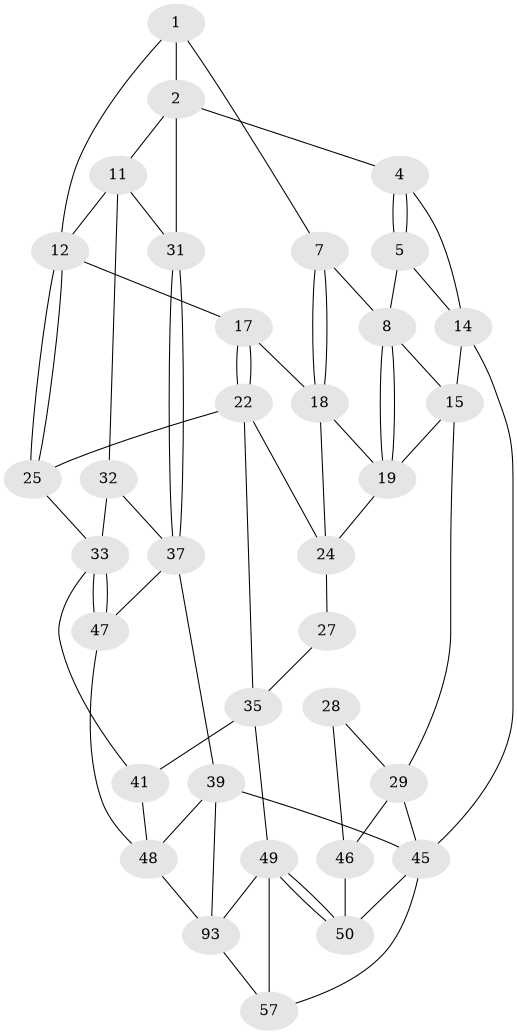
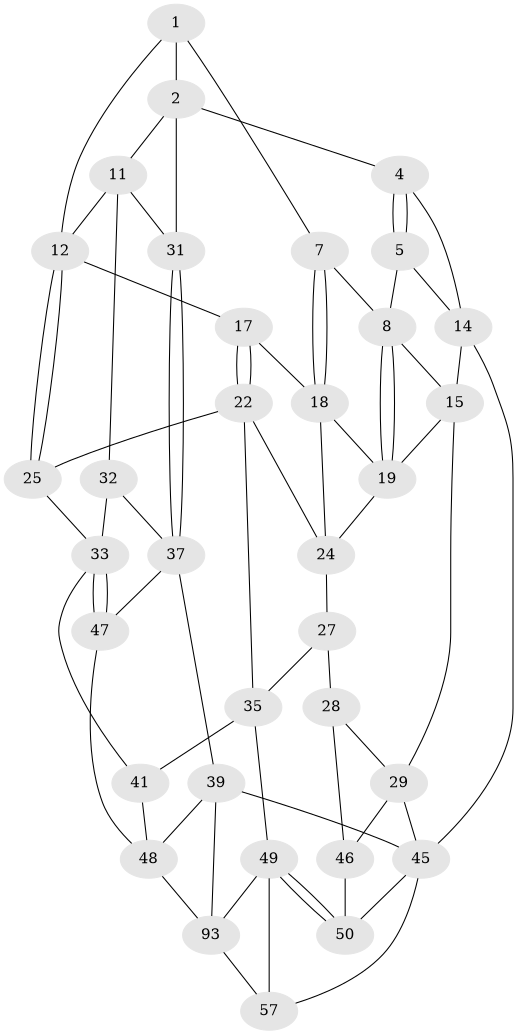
edge "27" -- "28": added
